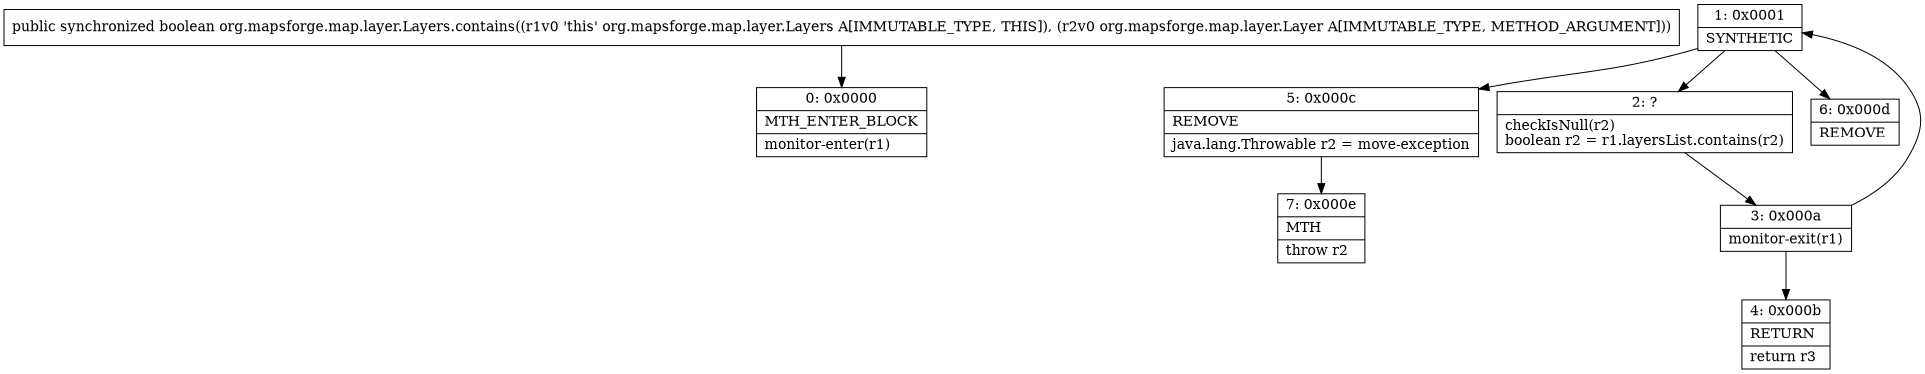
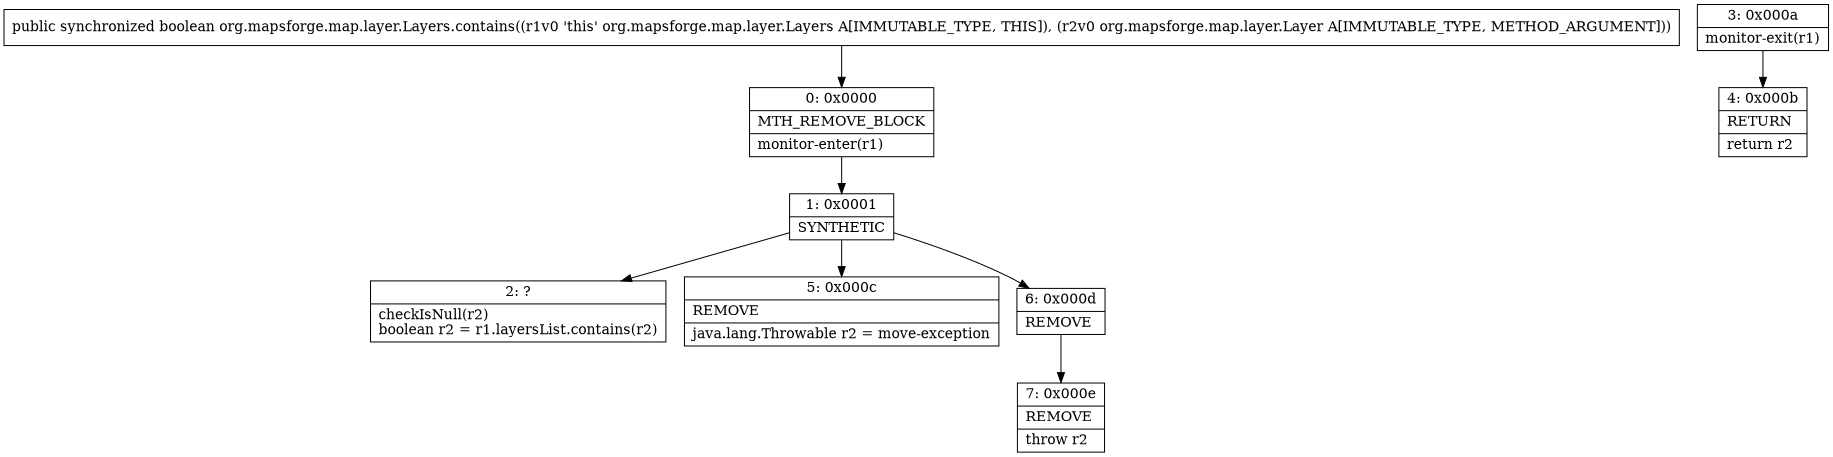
edge "3: 0x000a" -> "1: 0x0001": now "0: 0x0000" -> "1: 0x0001"
node "0: 0x0000": text "MTH_ENTER_BLOCK" -> "MTH_REMOVE_BLOCK"
edge "5: 0x000c" -> "7: 0x000e": now "6: 0x000d" -> "7: 0x000e"
edge "2: ?" -> "3: 0x000a": removed
node "7: 0x000e": text "MTH" -> "REMOVE"
node "4: 0x000b": text "return r3" -> "return r2"
